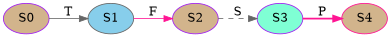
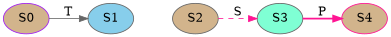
edge "S1" -> "S2": removed, label "F"
node "S2": color purple -> gray40
edge "S2" -> "S3": color gray40 -> deeppink
node "S3": color purple -> gray40
